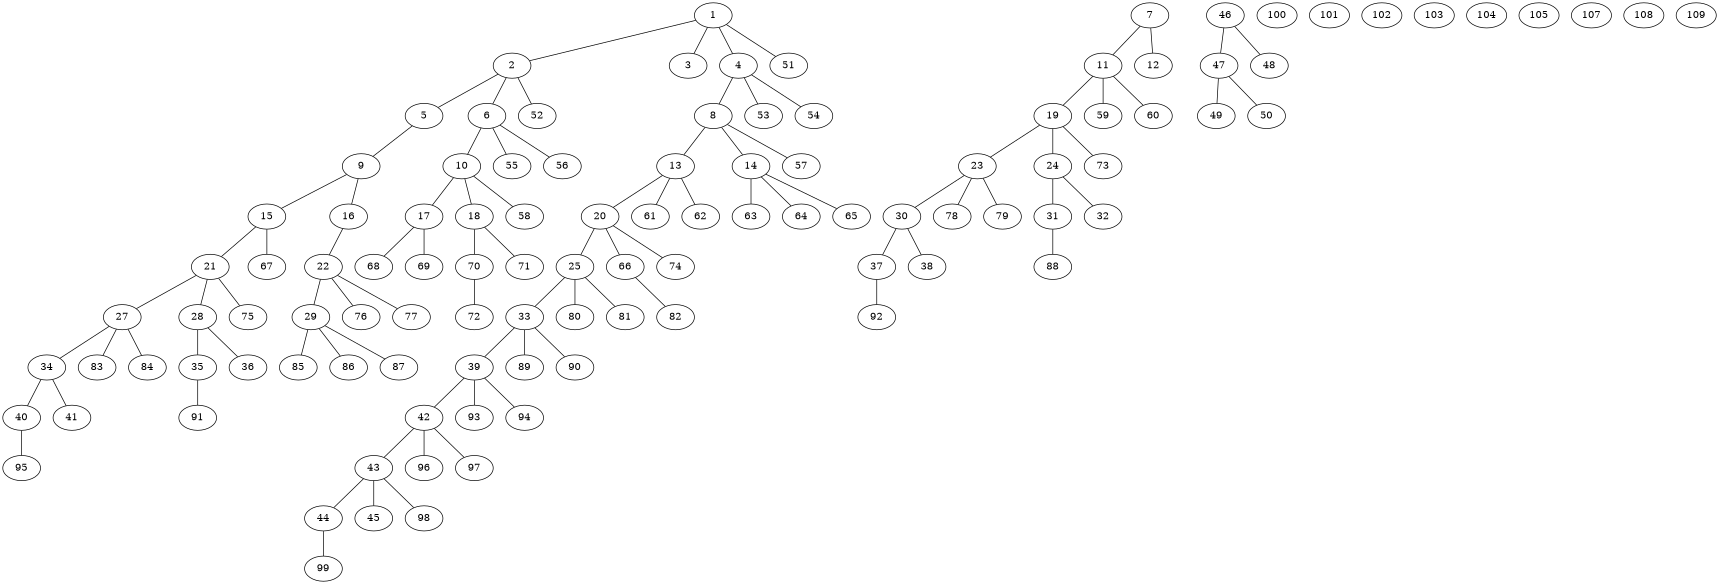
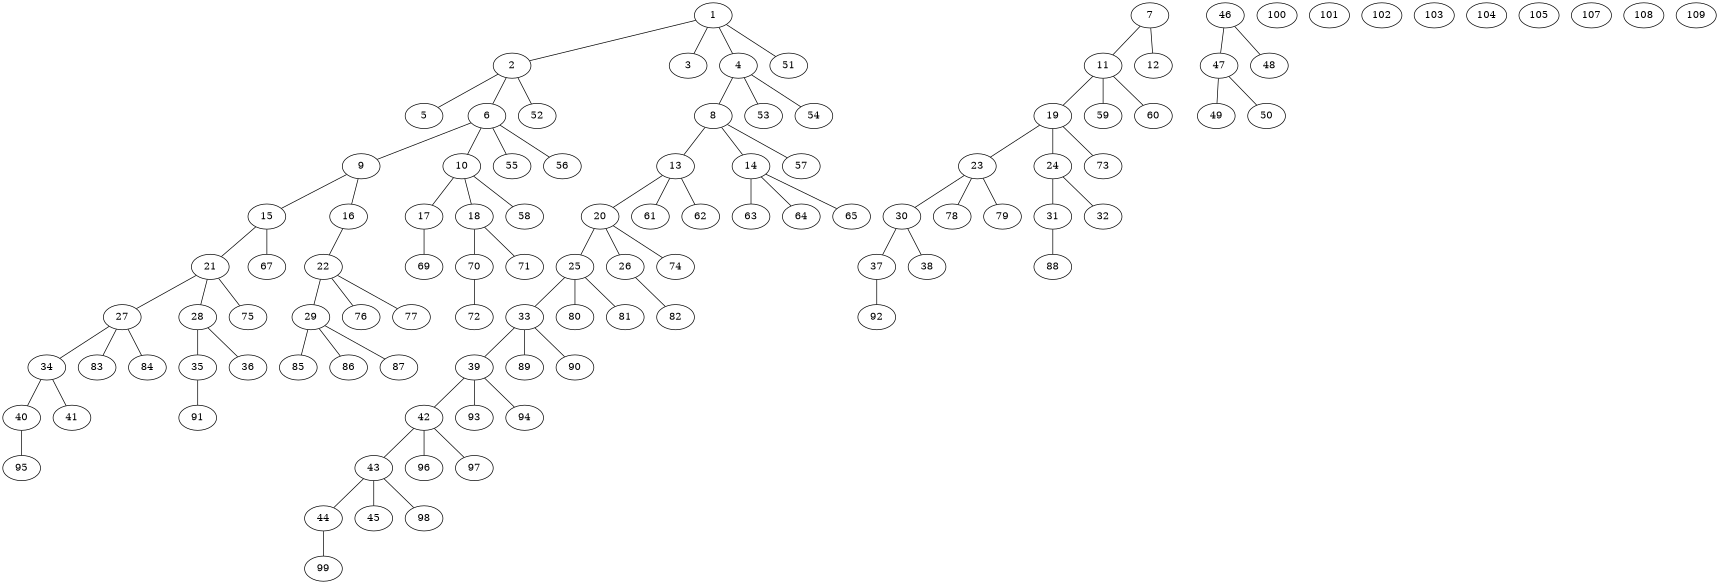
edge "5" -- "9": now "6" -- "9"
node "68": removed
node "66": label "66" -> "26"
